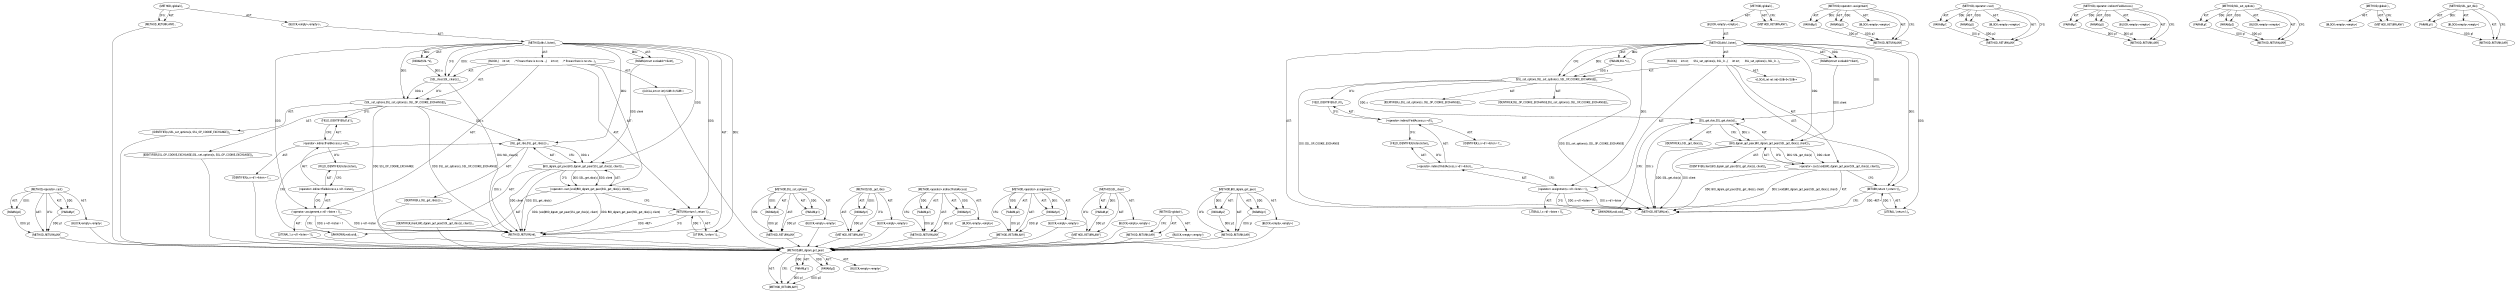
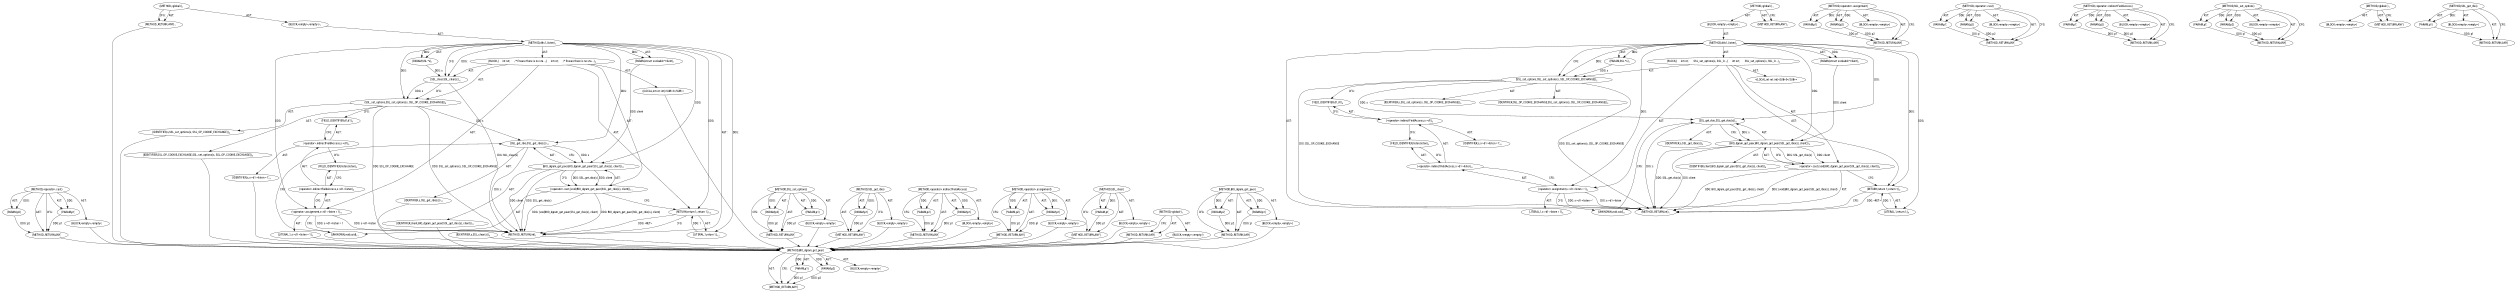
node "(IDENTIFIER,s,SSL_clear(s))": added
